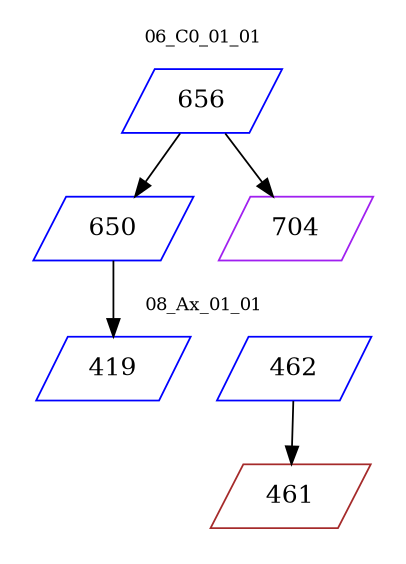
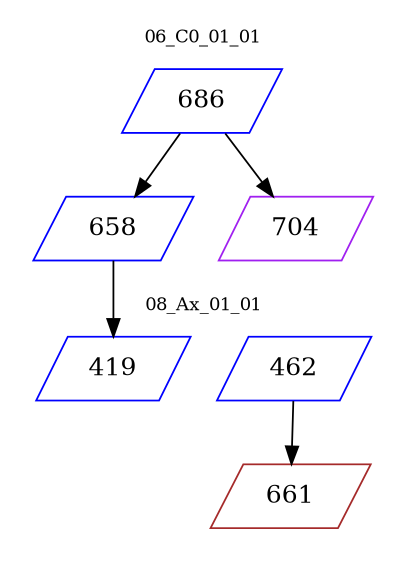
node "656": label "656" -> "686"
node "650": label "650" -> "658"
node "461": label "461" -> "661"
